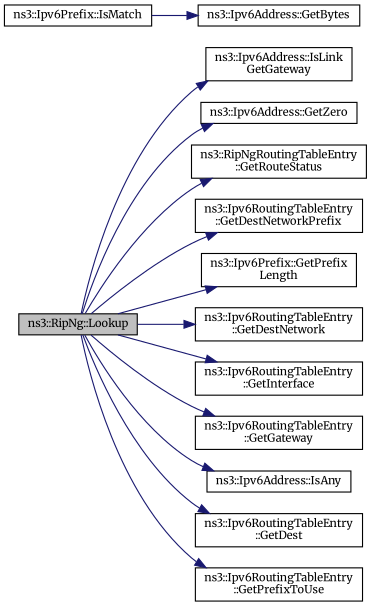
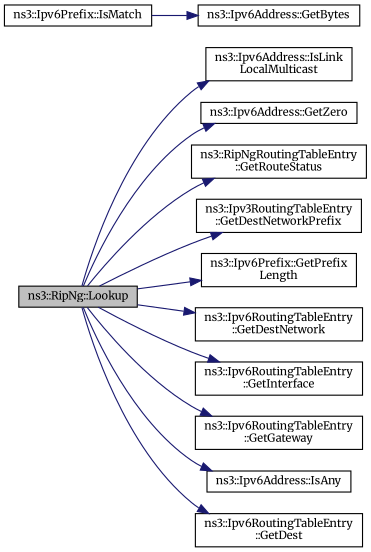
node "ns3::Ipv6Address::IsLink GetGateway": label "ns3::Ipv6Address::IsLink GetGateway" -> "ns3::Ipv6Address::IsLink LocalMulticast"
node "ns3::Ipv6RoutingTableEntry ::GetDestNetworkPrefix": label "ns3::Ipv6RoutingTableEntry ::GetDestNetworkPrefix" -> "ns3::Ipv3RoutingTableEntry ::GetDestNetworkPrefix"
node "ns3::Ipv6RoutingTableEntry ::GetPrefixToUse": removed
